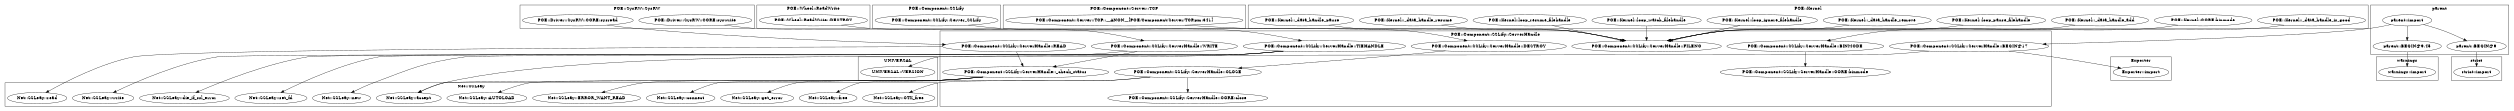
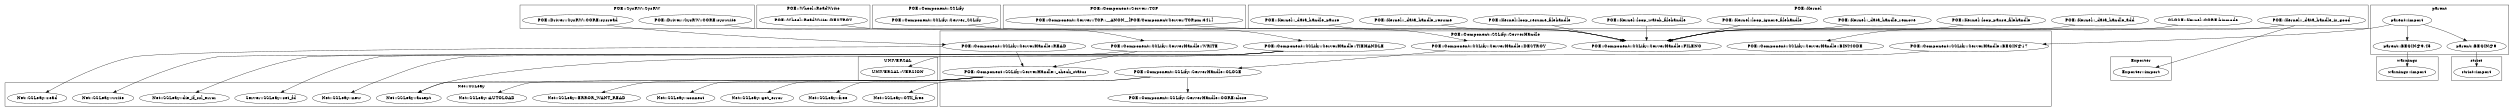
node "POE::Kernel::CORE:binmode": label "POE::Kernel::CORE:binmode" -> "CLOSE::Kernel::CORE:binmode"
edge "POE::Component::SSLify::ServerHandle::BEGIN@17" -> "Exporter::import": now "POE::Kernel::_data_handle_is_good" -> "Exporter::import"
node "POE::Component::SSLify::ServerHandle::CORE:binmode": removed
node "Net::SSLeay::set_fd": label "Net::SSLeay::set_fd" -> "Server::SSLeay::set_fd"
